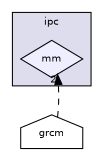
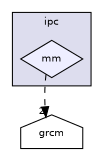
edge "grcm" -> "mm": reversed
